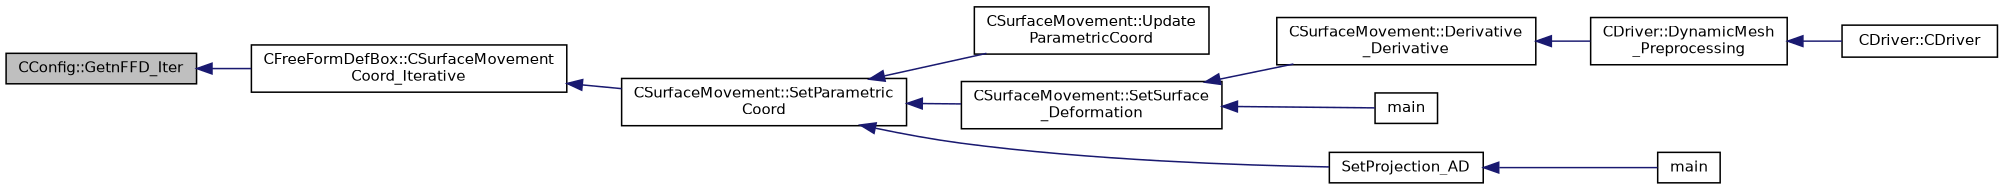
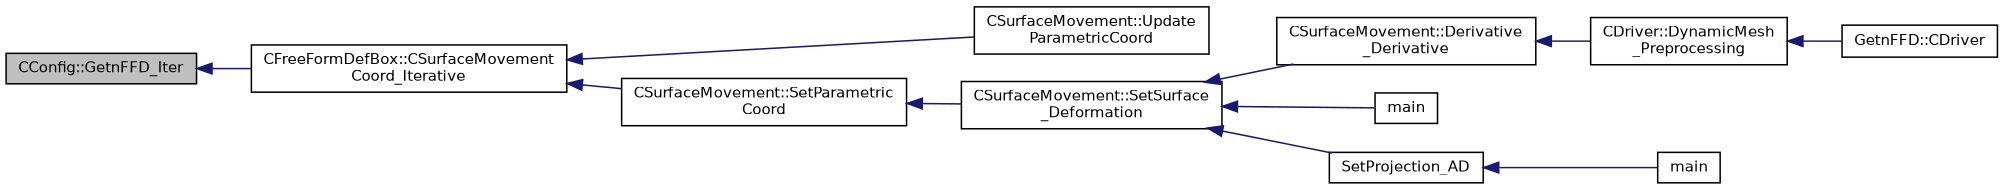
node "CDriver::CDriver": label "CDriver::CDriver" -> "GetnFFD::CDriver"
edge "CSurfaceMovement::Update ParametricCoord" -> "CSurfaceMovement::SetParametric Coord": now "CSurfaceMovement::Update ParametricCoord" -> "CFreeFormDefBox::CSurfaceMovement Coord_Iterative"
edge "SetProjection_AD" -> "CSurfaceMovement::SetParametric Coord": now "SetProjection_AD" -> "CSurfaceMovement::SetSurface _Deformation"
